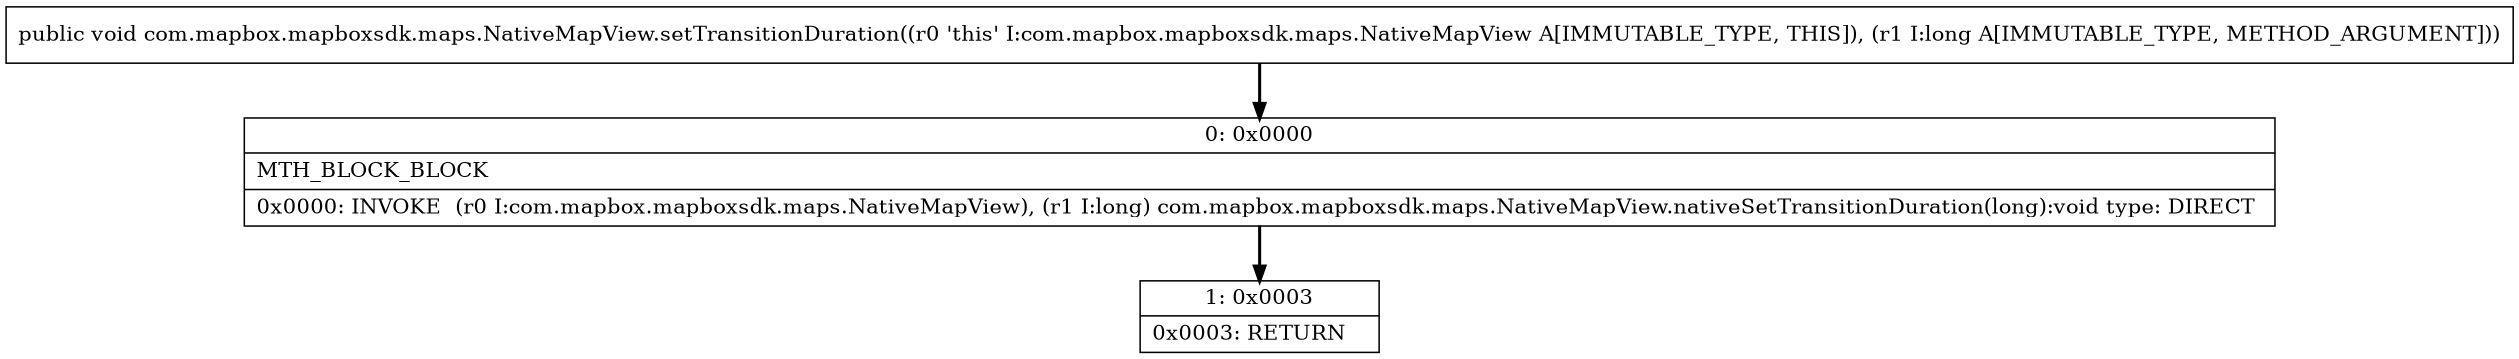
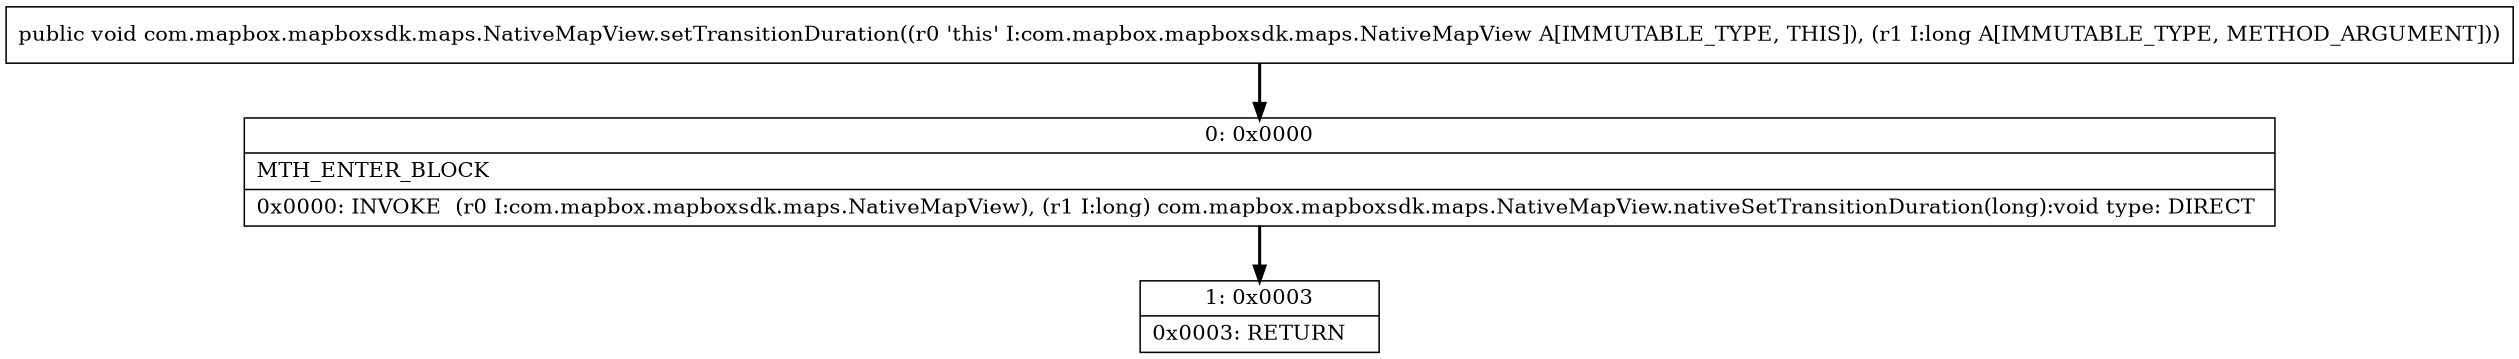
node "0: 0x0000": text "MTH_BLOCK_BLOCK" -> "MTH_ENTER_BLOCK"
